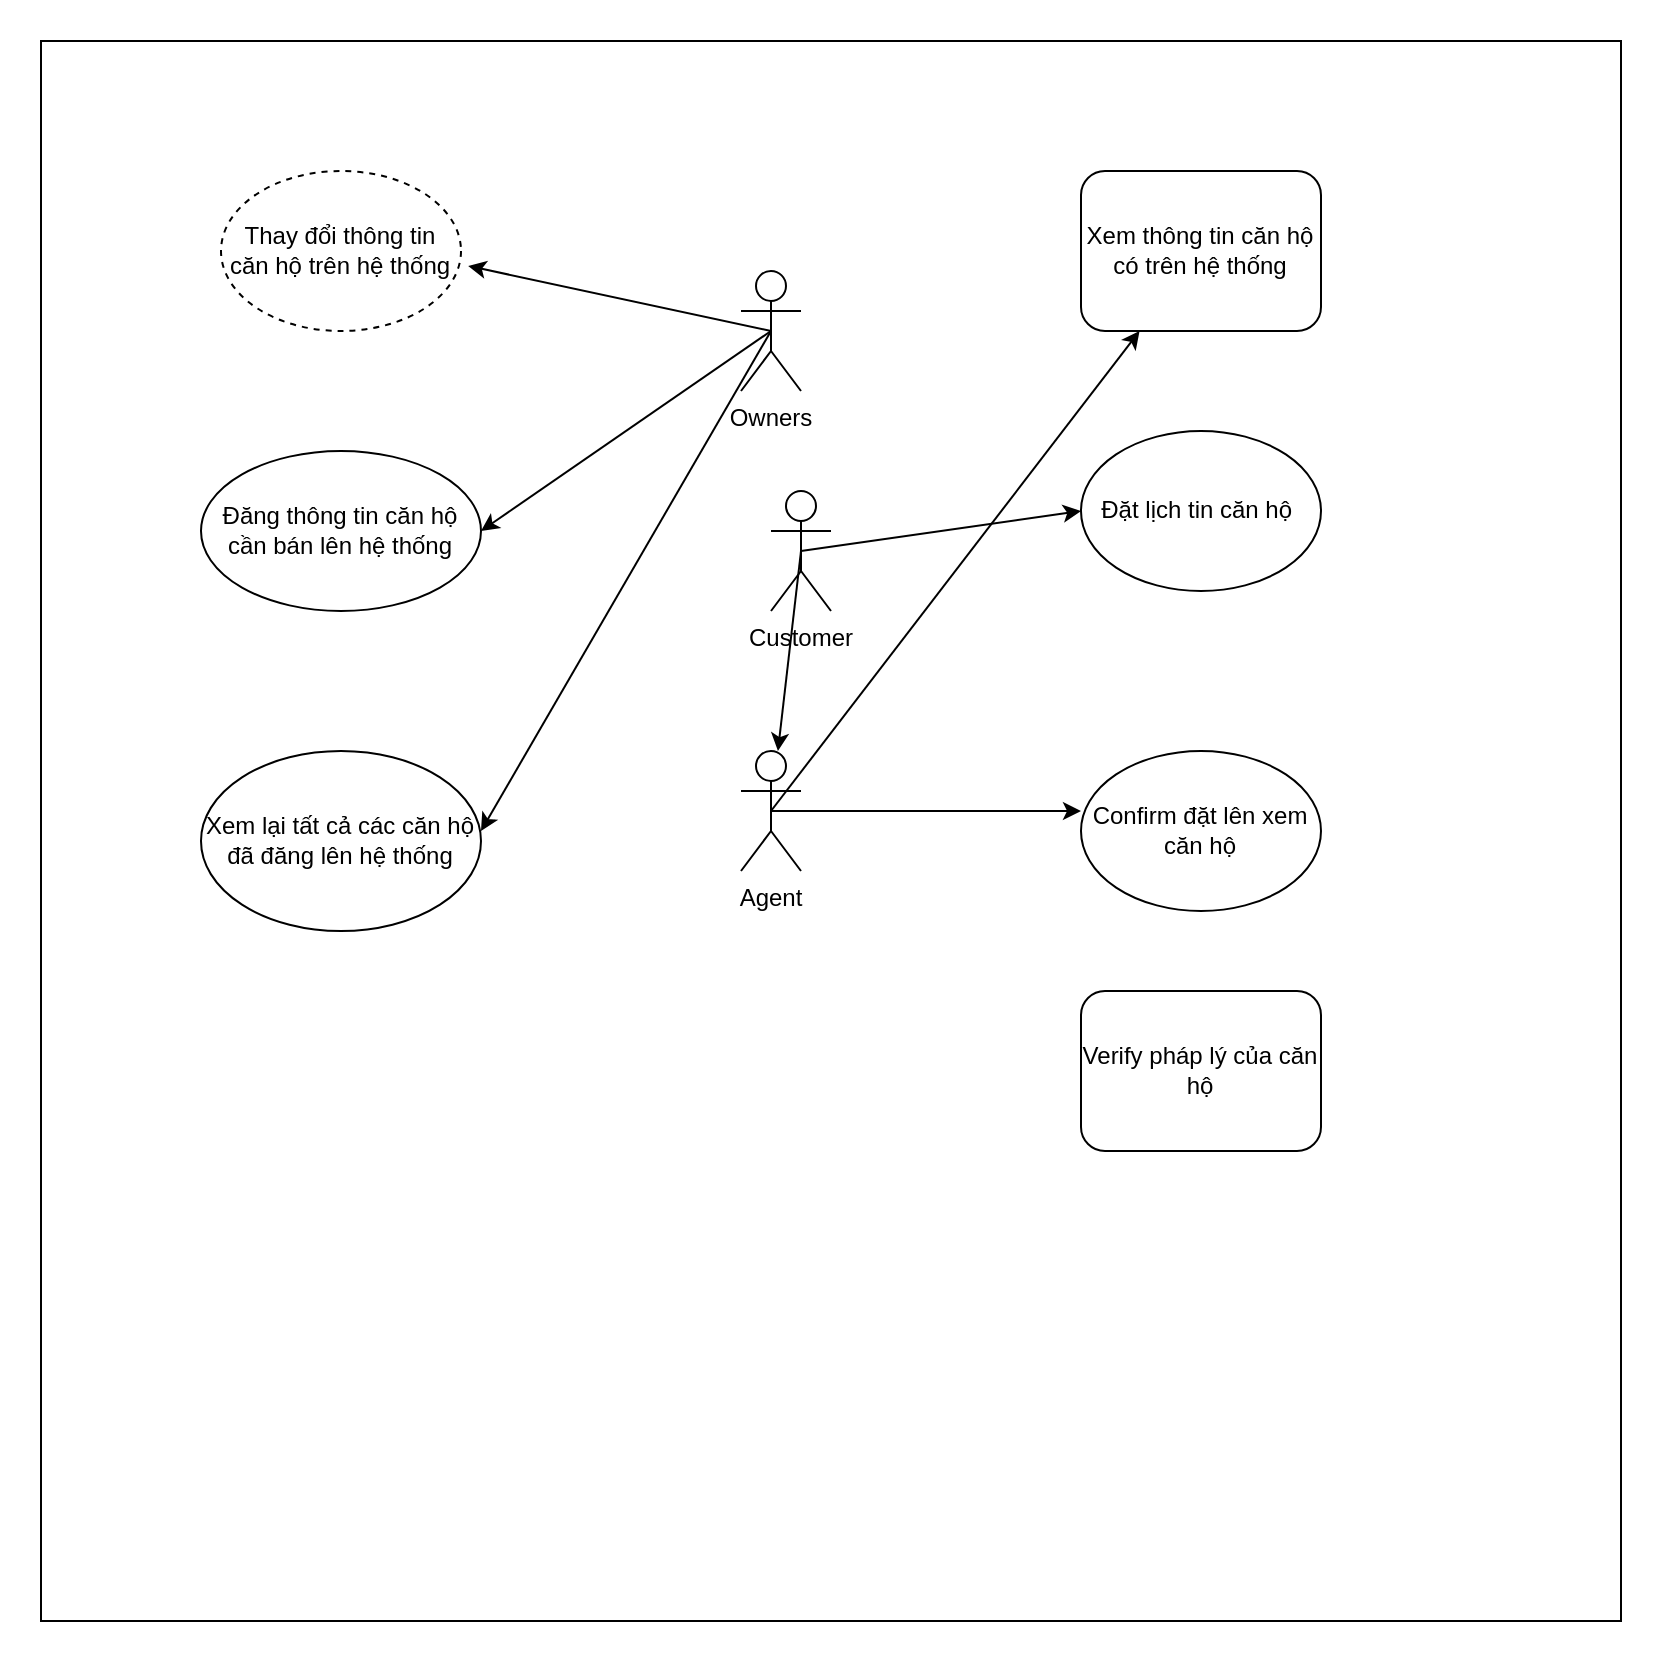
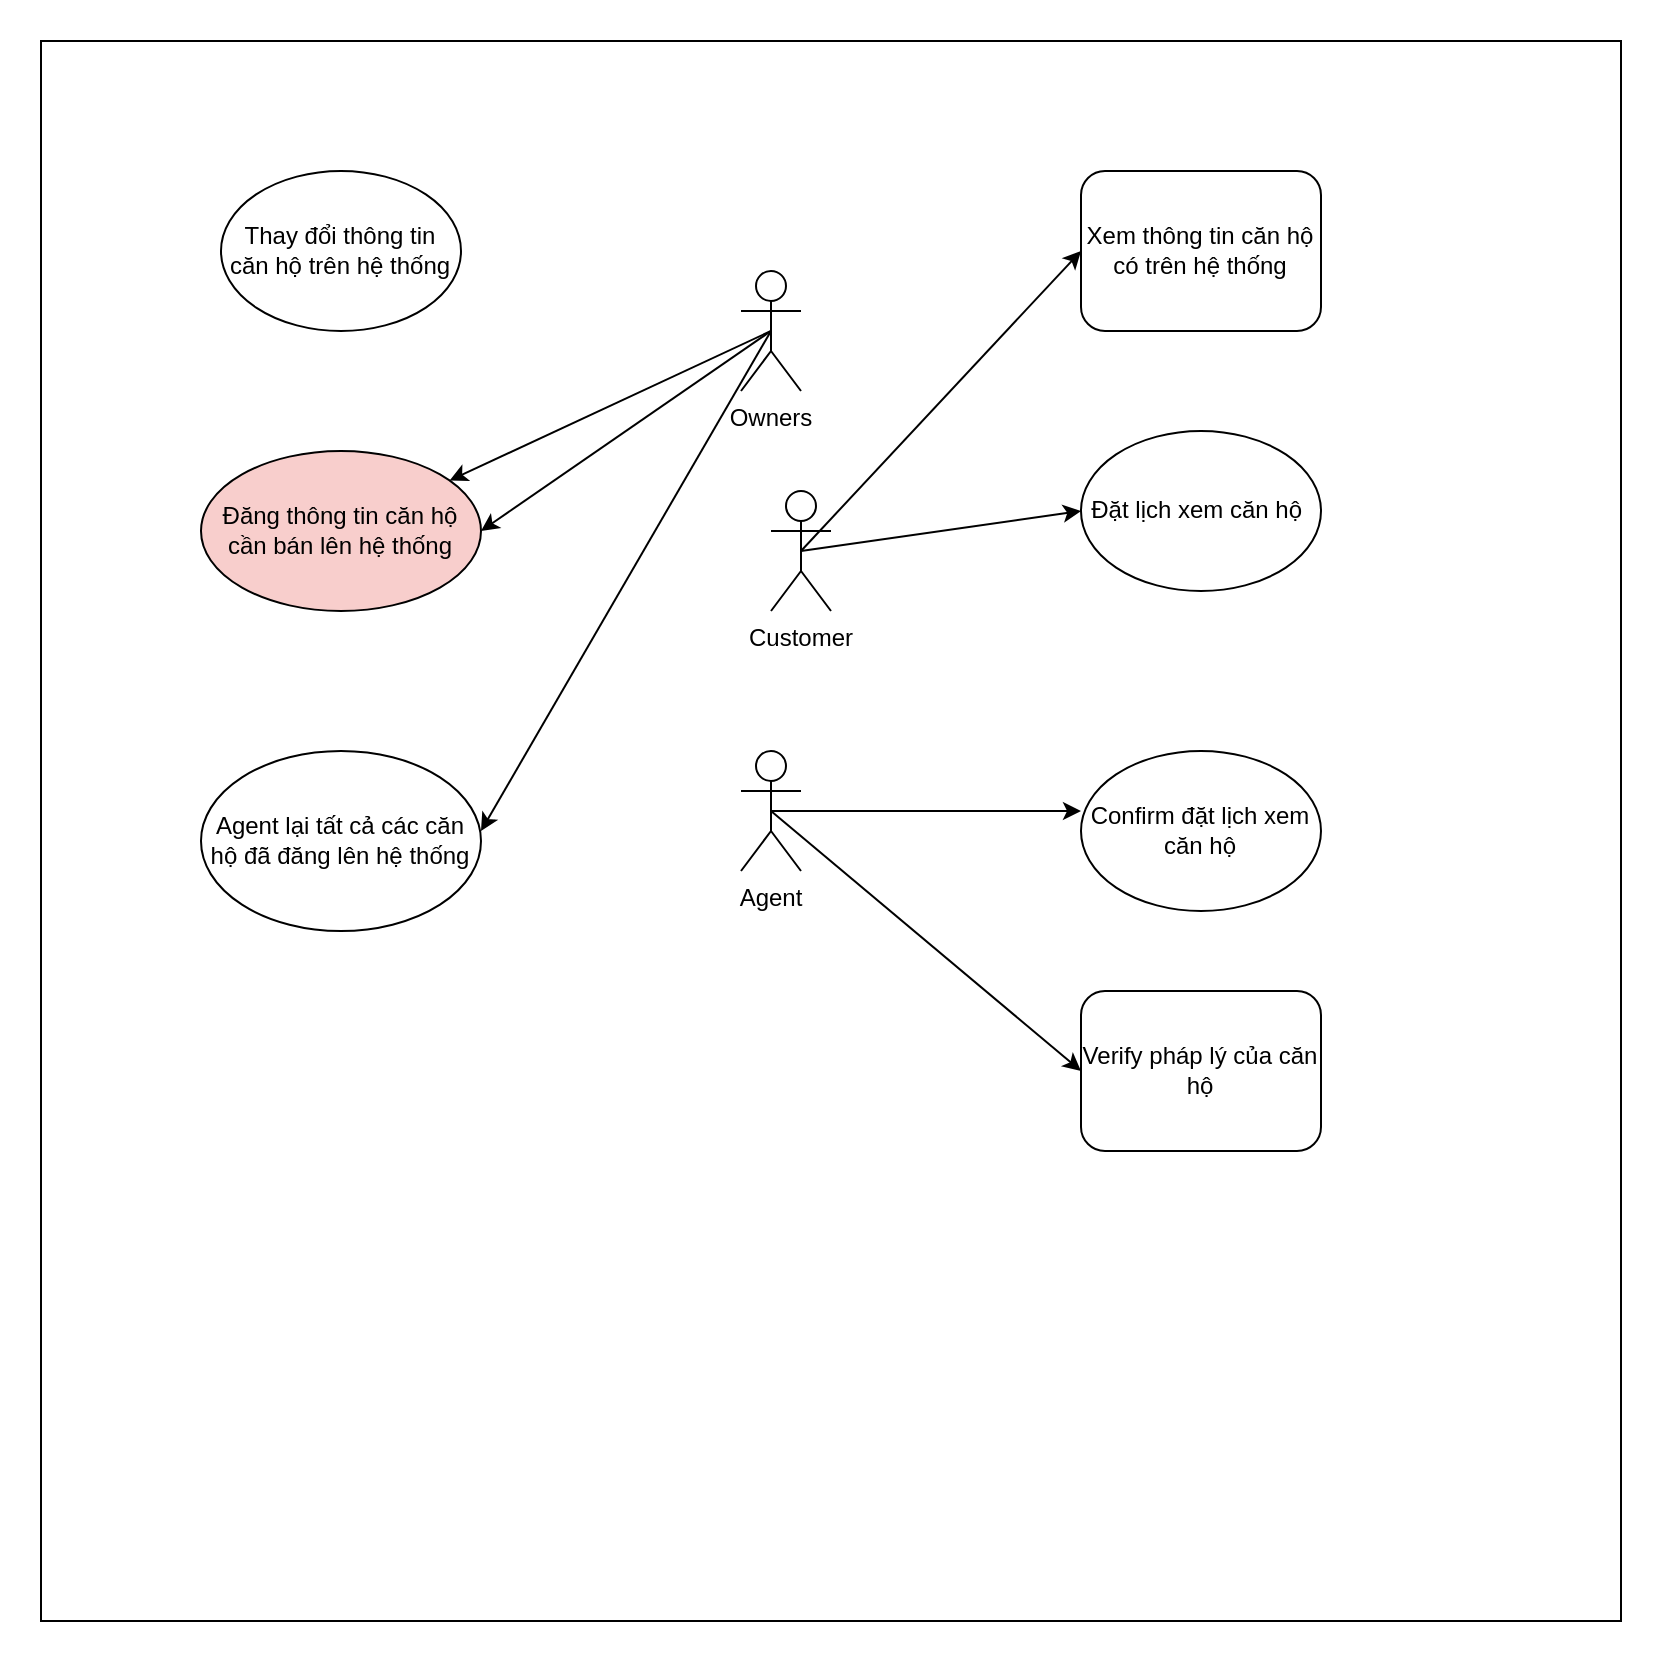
node "Thay đổi thông tin căn hộ trên hệ thống": style dashed -> solid
edge "Owners" -> "Thay đổi thông tin căn hộ trên hệ thống": now "Owners" -> "Đăng thông tin căn hộ cần bán lên hệ thống"
node "Đặt lịch tin căn hộ": label "Đặt lịch tin căn hộ" -> "Đặt lịch xem căn hộ"
node "Đăng thông tin căn hộ cần bán lên hệ thống": fillcolor #ffffff -> #f8cecc
edge "Agent" -> "Xem thông tin căn hộ có trên hệ thống": now "Agent" -> "Verify pháp lý của căn hộ"
edge "Customer" -> "Agent": now "Customer" -> "Xem thông tin căn hộ có trên hệ thống"
node "Confirm đặt lên xem căn hộ": label "Confirm đặt lên xem căn hộ" -> "Confirm đặt lịch xem căn hộ"
node "Xem lại tất cả các căn hộ đã đăng lên hệ thống": label "Xem lại tất cả các căn hộ đã đăng lên hệ thống" -> "Agent lại tất cả các căn hộ đã đăng lên hệ thống"
